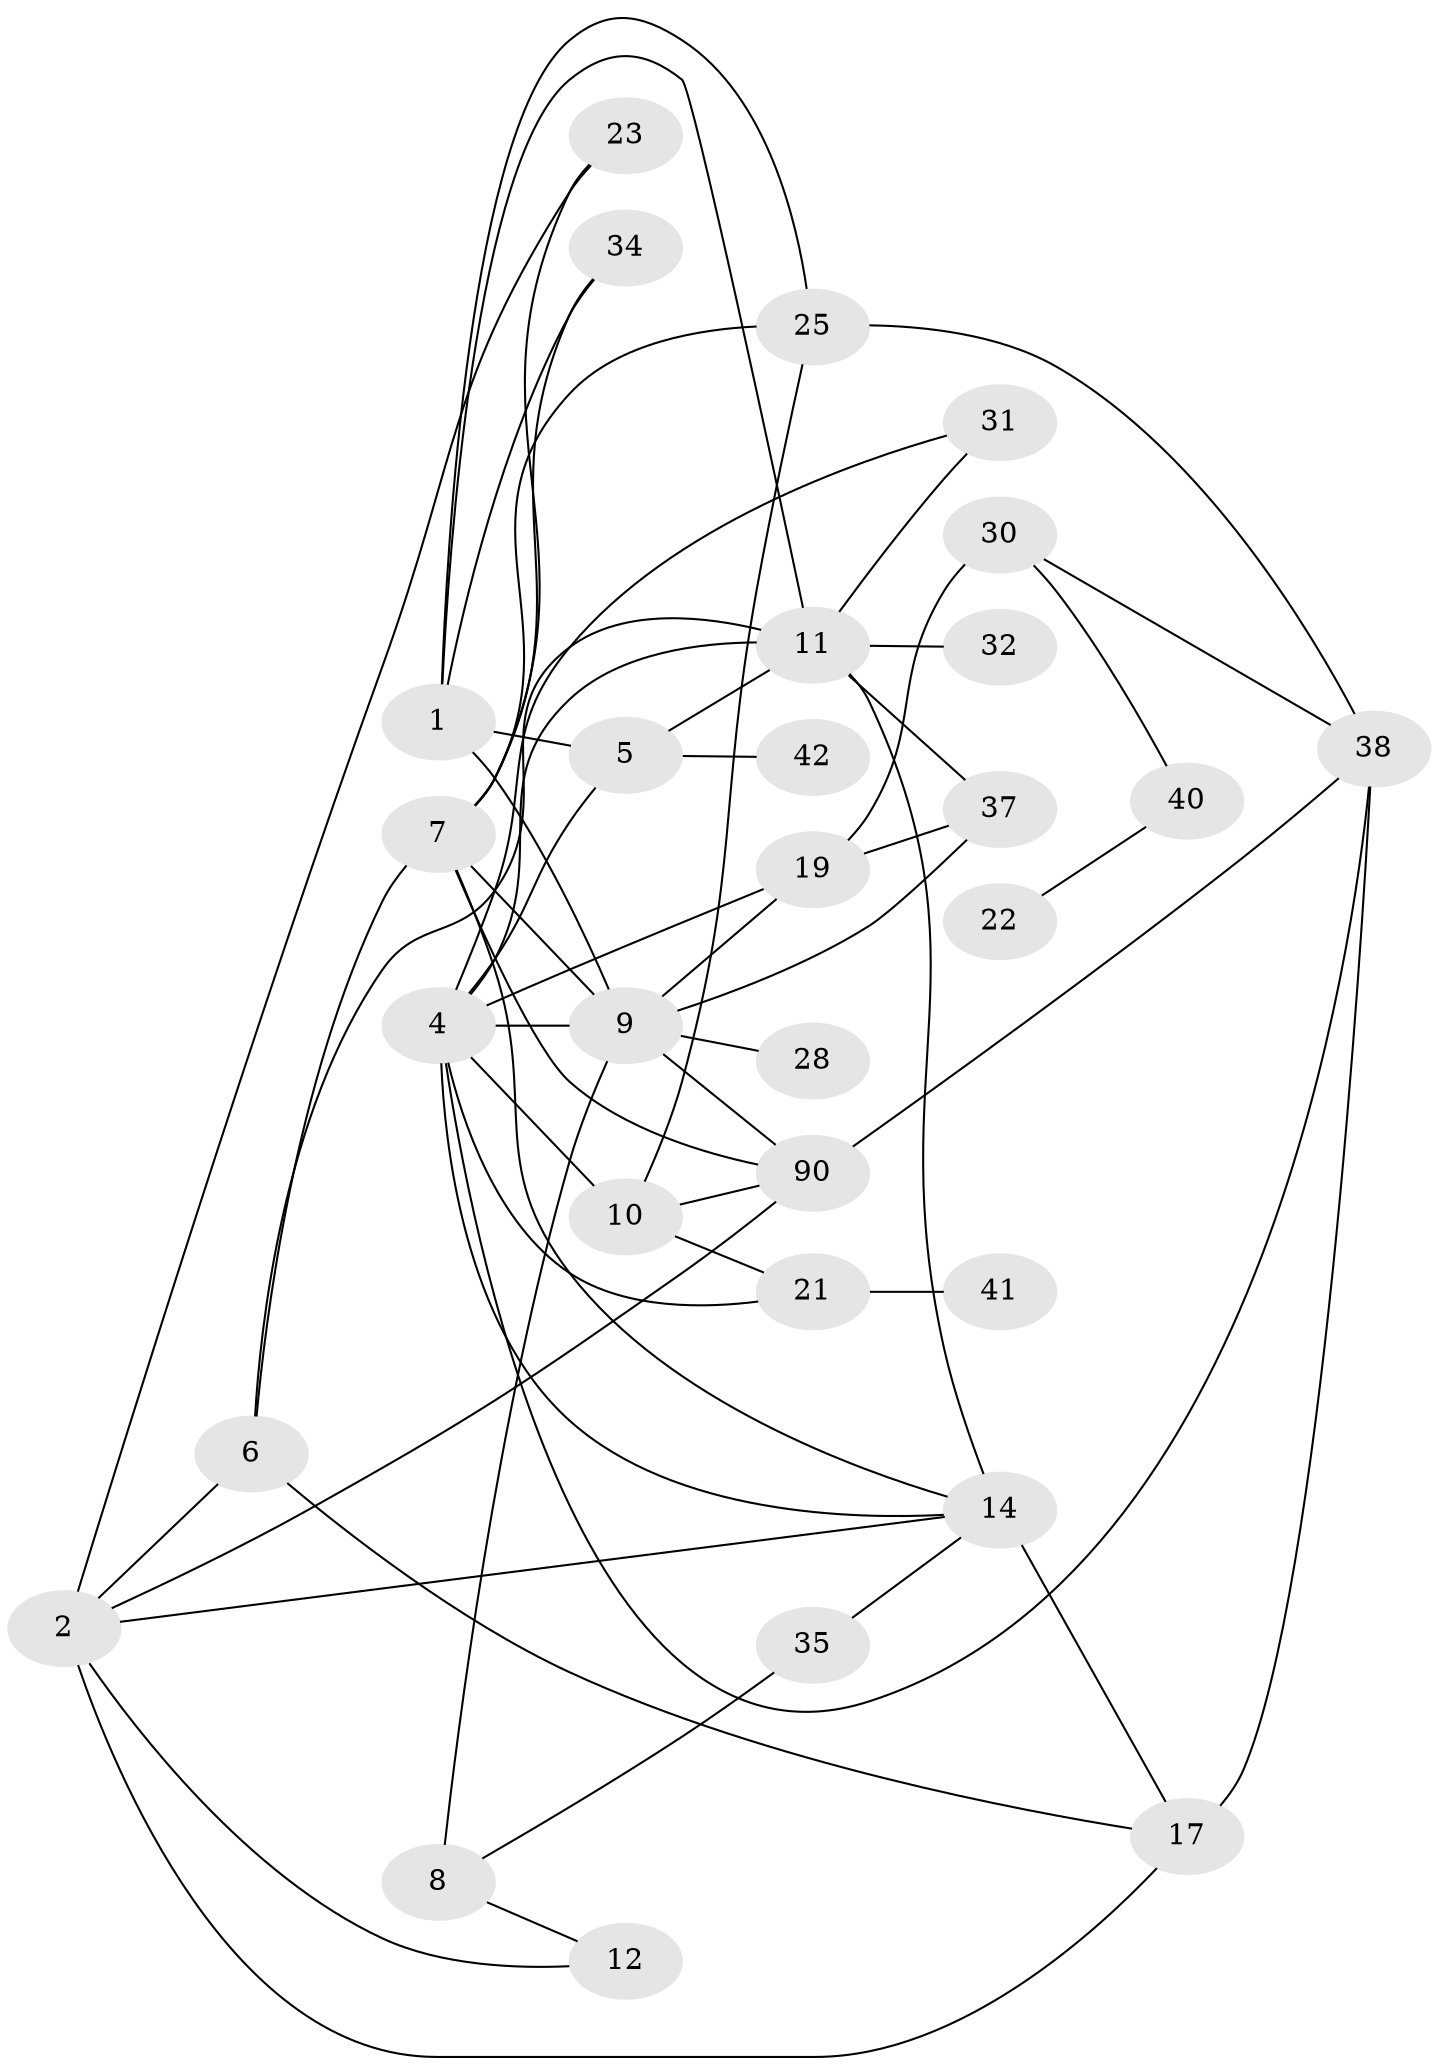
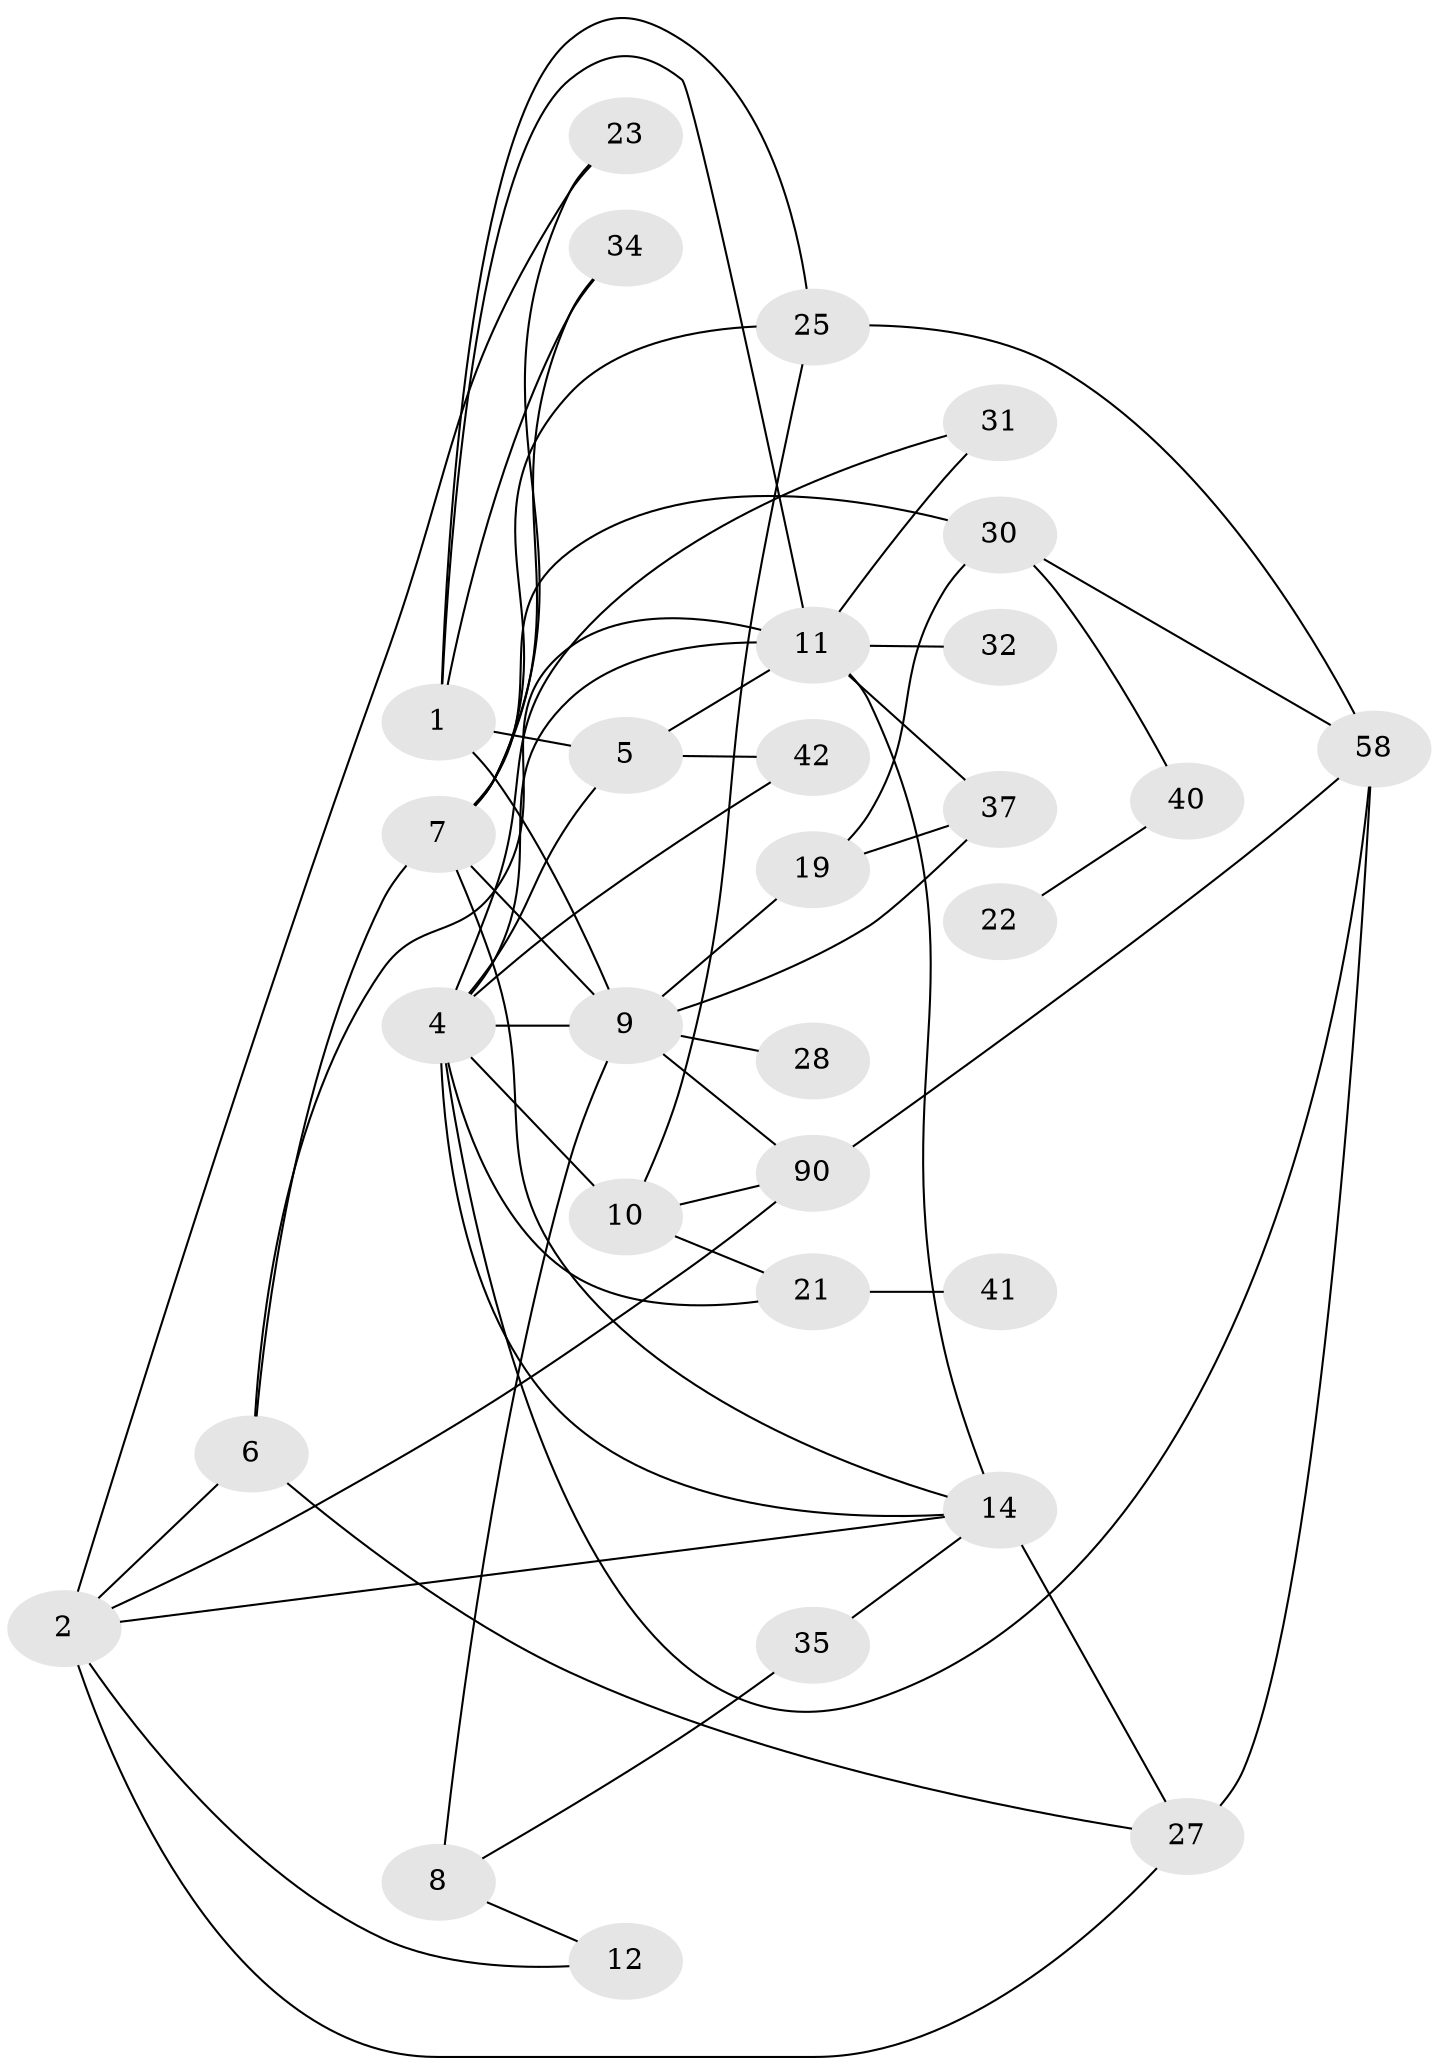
node "38": label "38" -> "58"
edge "19" -- "4": now "42" -- "4"
edge "7" -- "90": now "7" -- "30"
node "17": label "17" -> "27"
